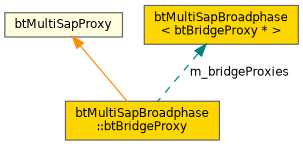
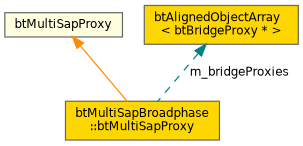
node "btMultiSapBroadphase < btBridgeProxy * >": label "btMultiSapBroadphase < btBridgeProxy * >" -> "btAlignedObjectArray < btBridgeProxy * >"
node "btMultiSapBroadphase ::btBridgeProxy": label "btMultiSapBroadphase ::btBridgeProxy" -> "btMultiSapBroadphase ::btMultiSapProxy"
